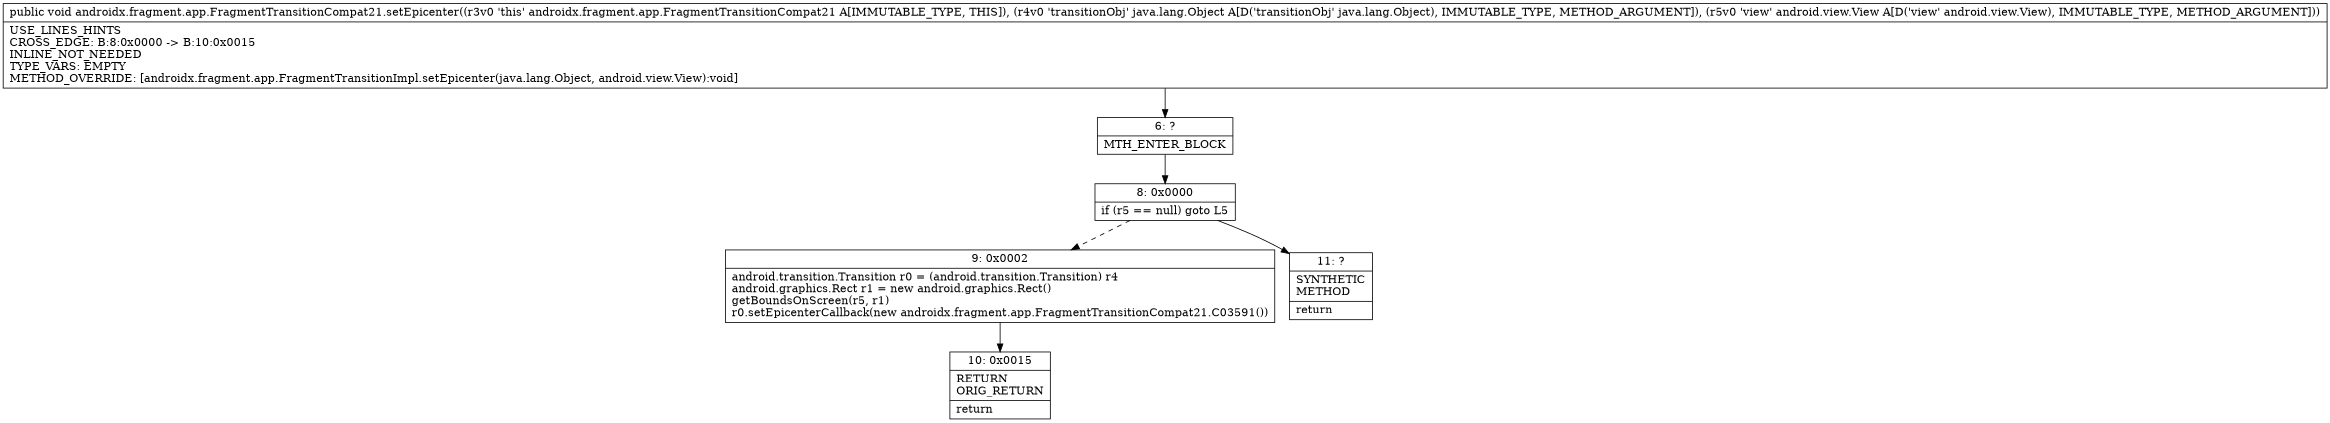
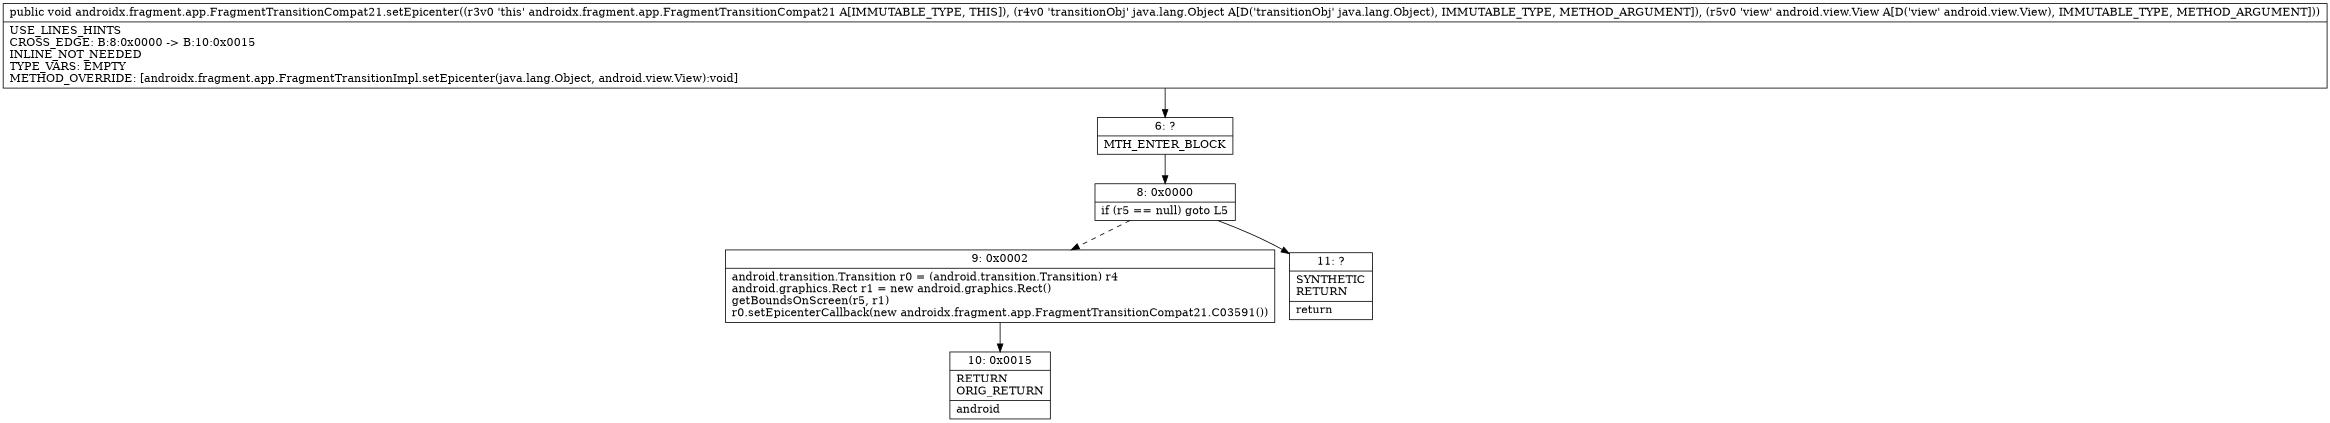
node "11: ?": text "METHOD" -> "RETURN"
node "10: 0x0015": text "return" -> "android"
